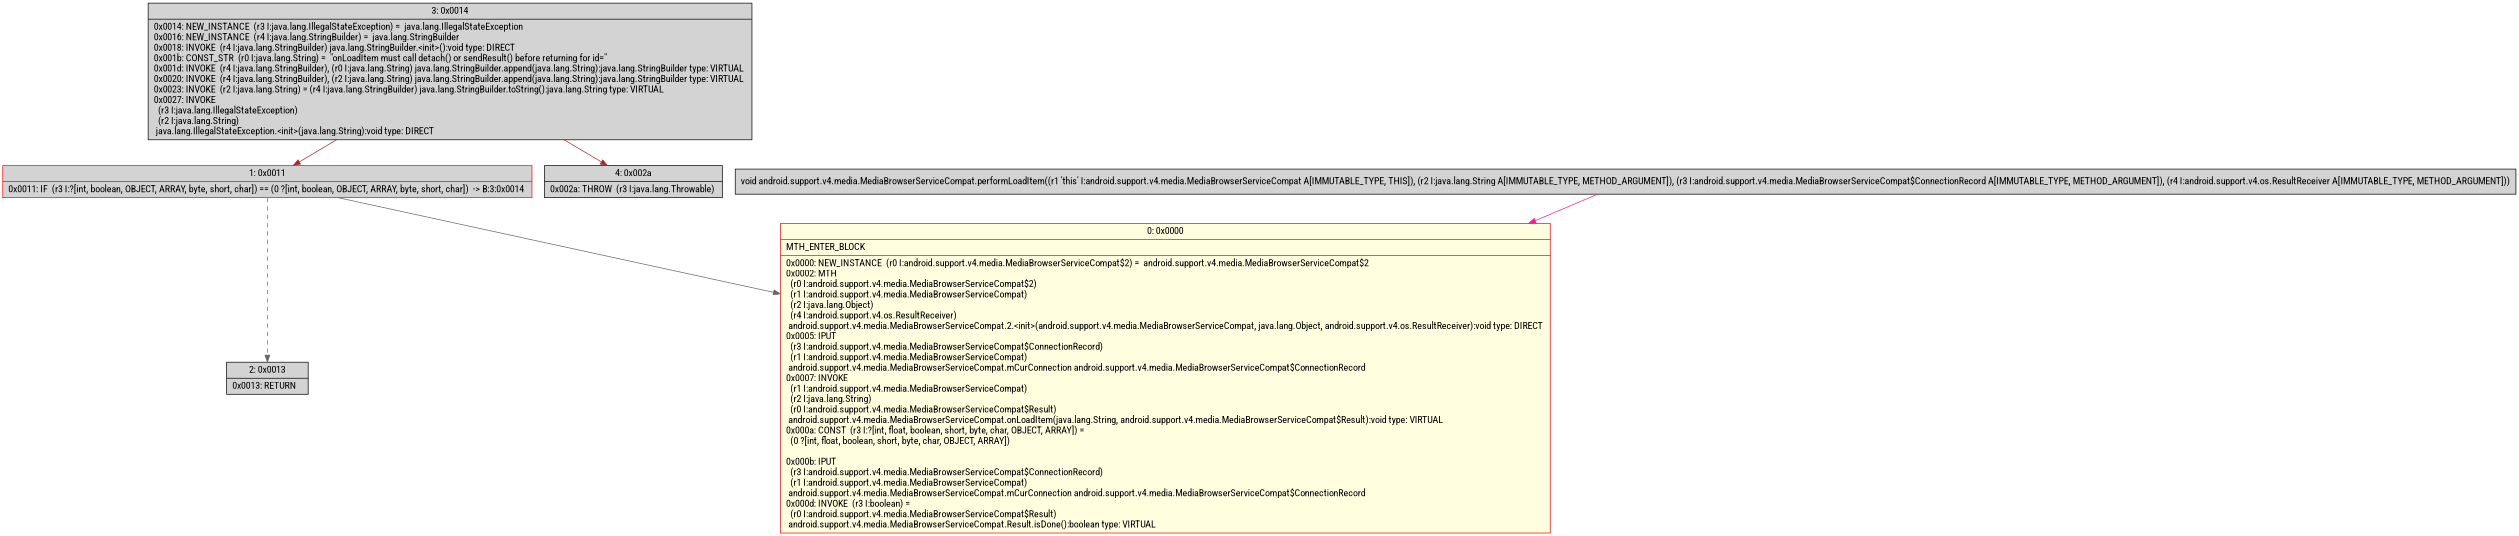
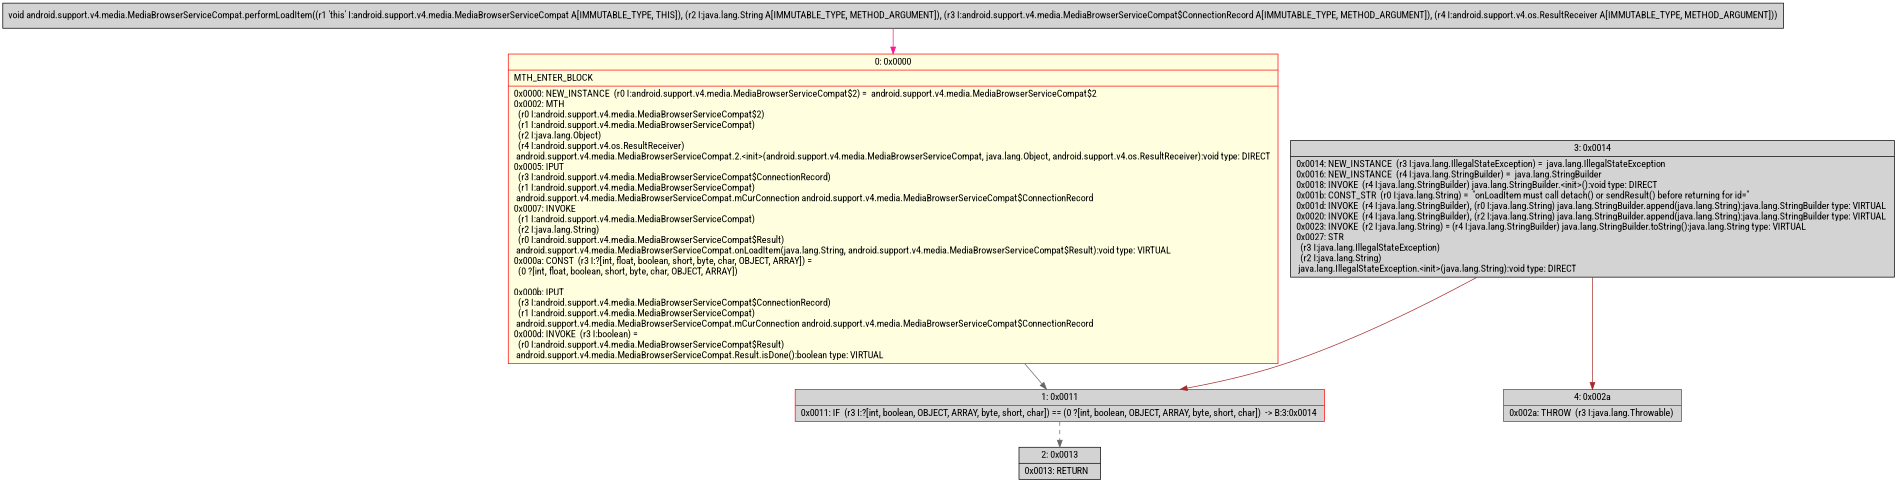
node "3: 0x0014": text "0x0027: INVOKE" -> "0x0027: STR"
node "4: 0x002a": color black -> red
edge "1: 0x0011" -> "0: 0x0000": reversed
